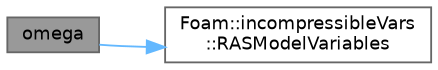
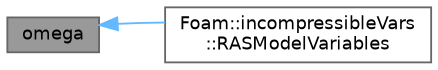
edge "omega" -> "Foam::incompressibleVars ::RASModelVariables": reversed
